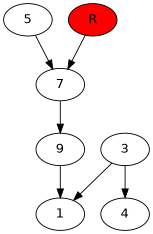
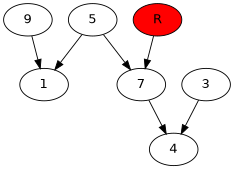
edge "7" -> "9": now "7" -> "4"
edge "3" -> "1": now "5" -> "1"
